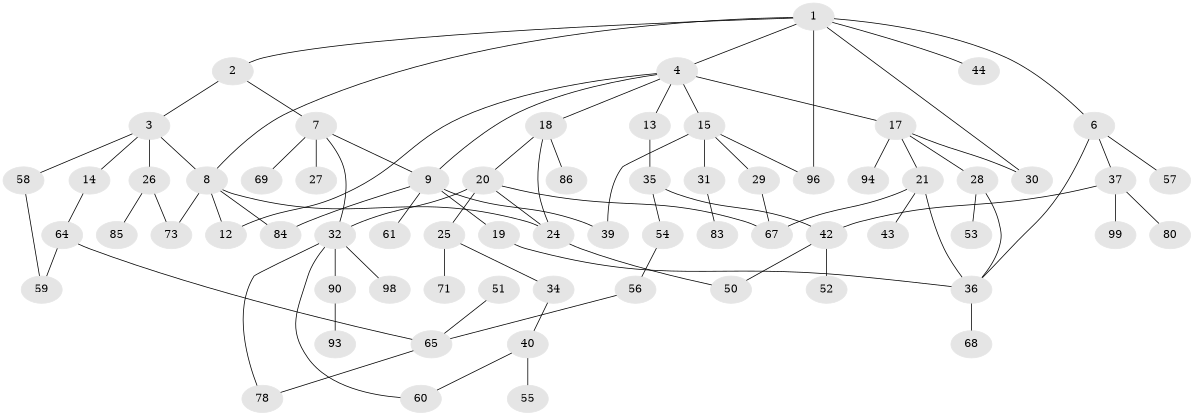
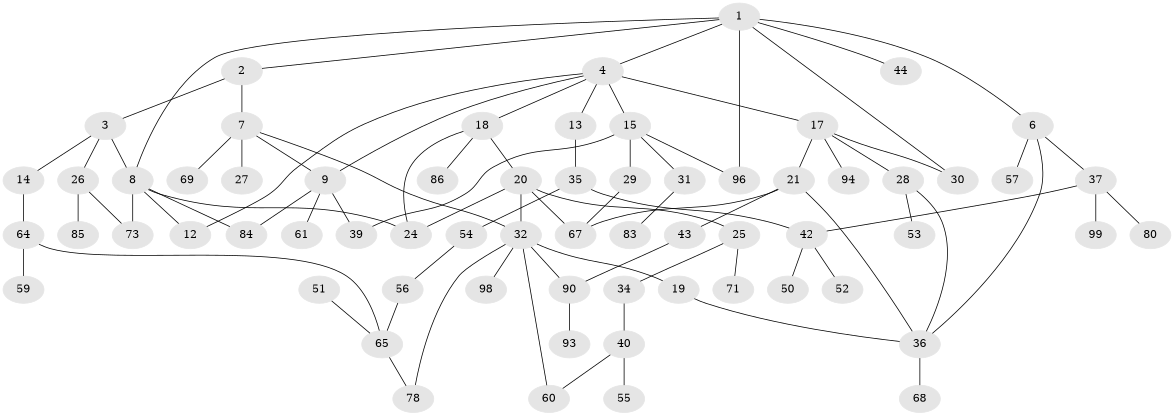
node "58": removed
edge "9" -- "19": now "32" -- "19"
edge "43" -- "90": added
edge "24" -- "50": removed
